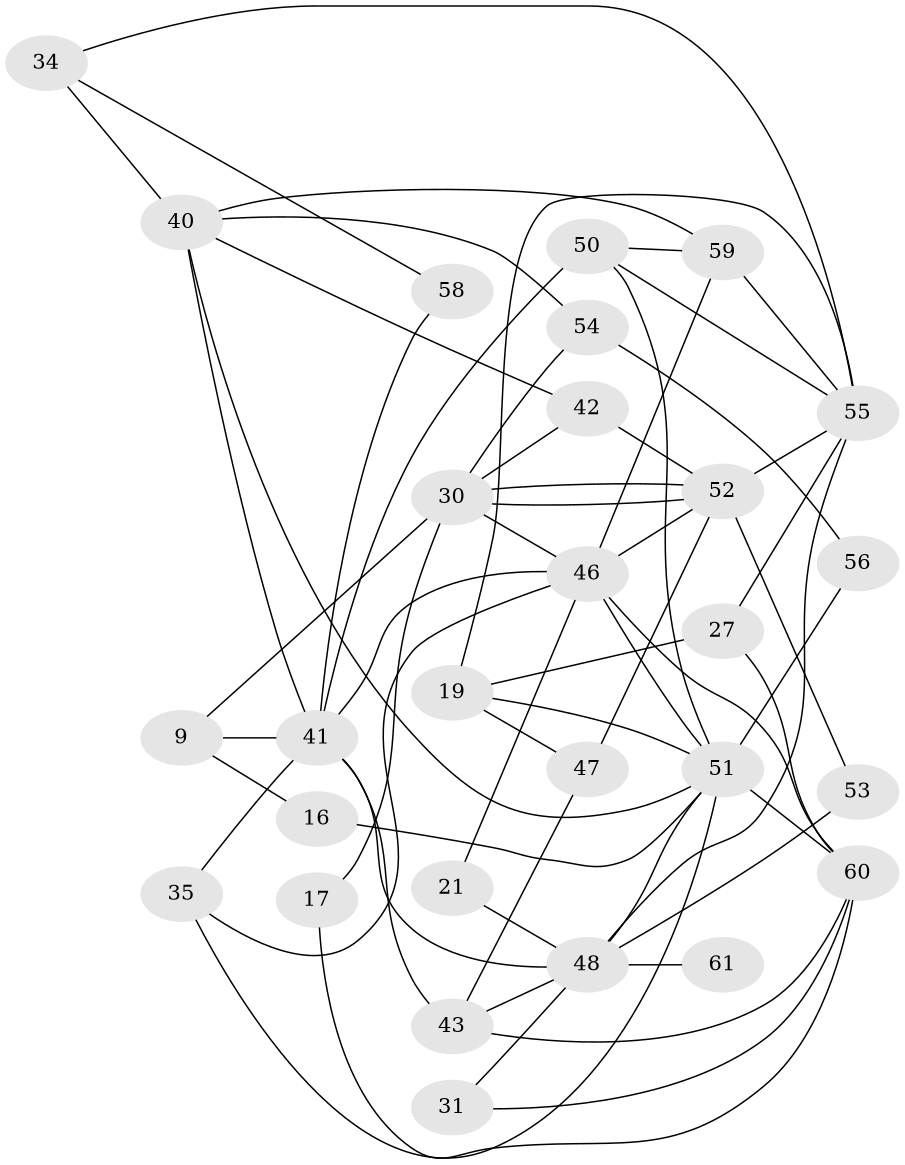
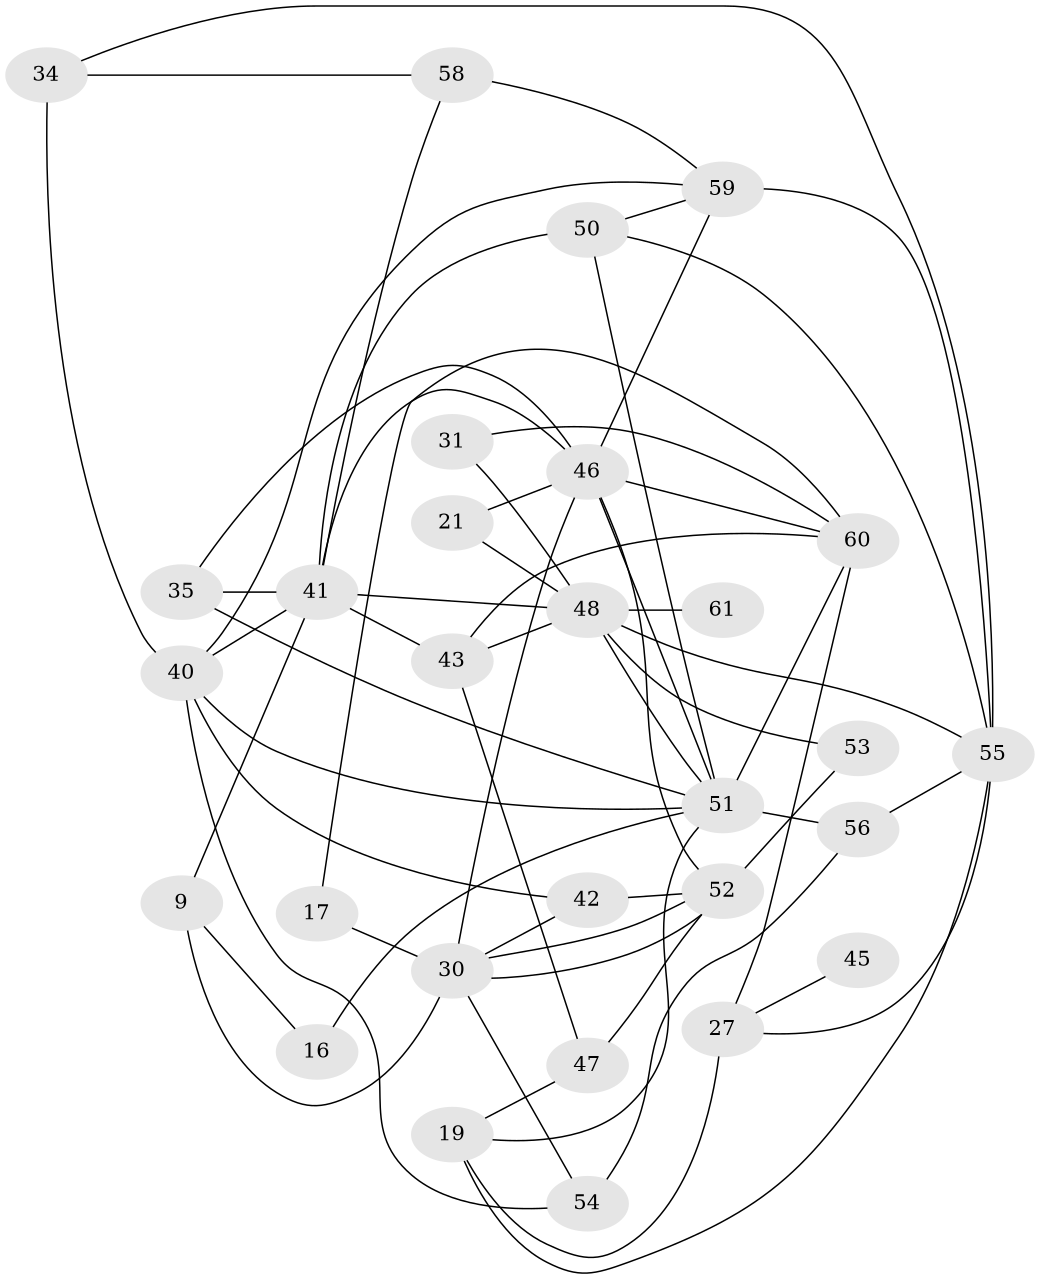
edge "58" -- "59": added
edge "55" -- "52": now "55" -- "56"
node "45": added
